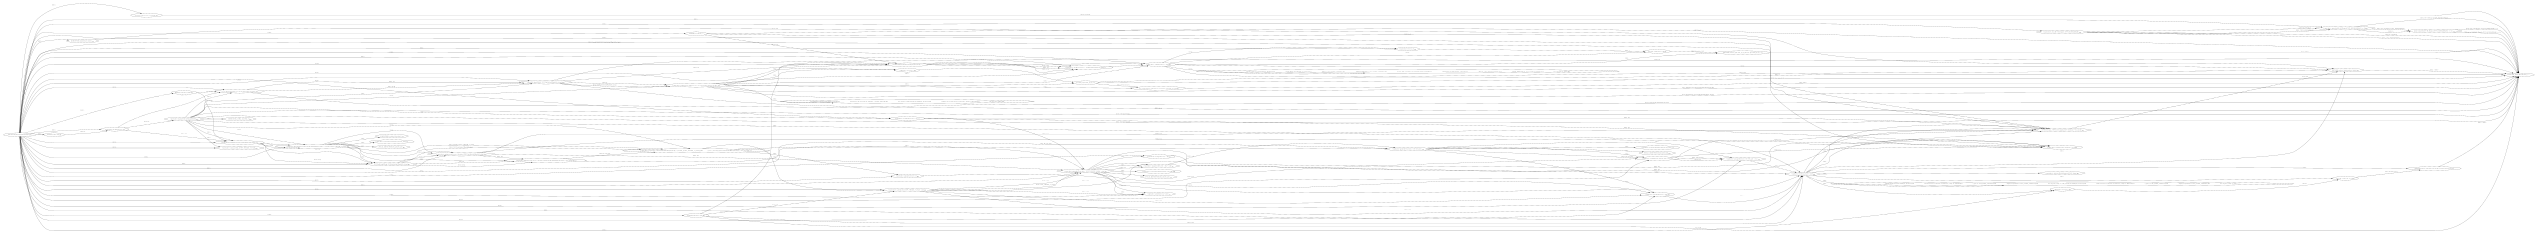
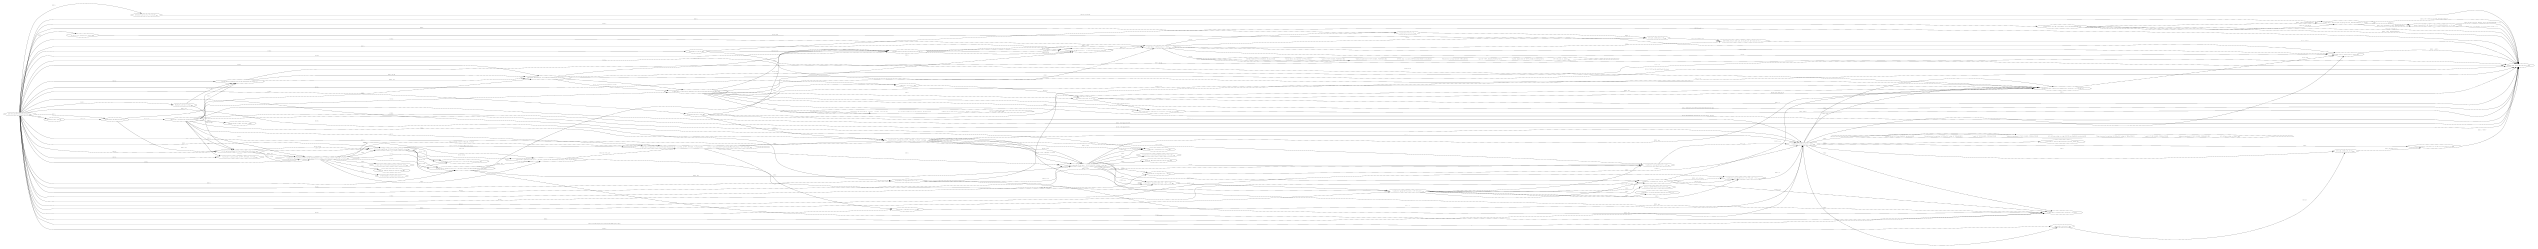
node "(<operator>.cast,(tmsize_t)TIFFGetStrileOffset(tif, strip))": added
